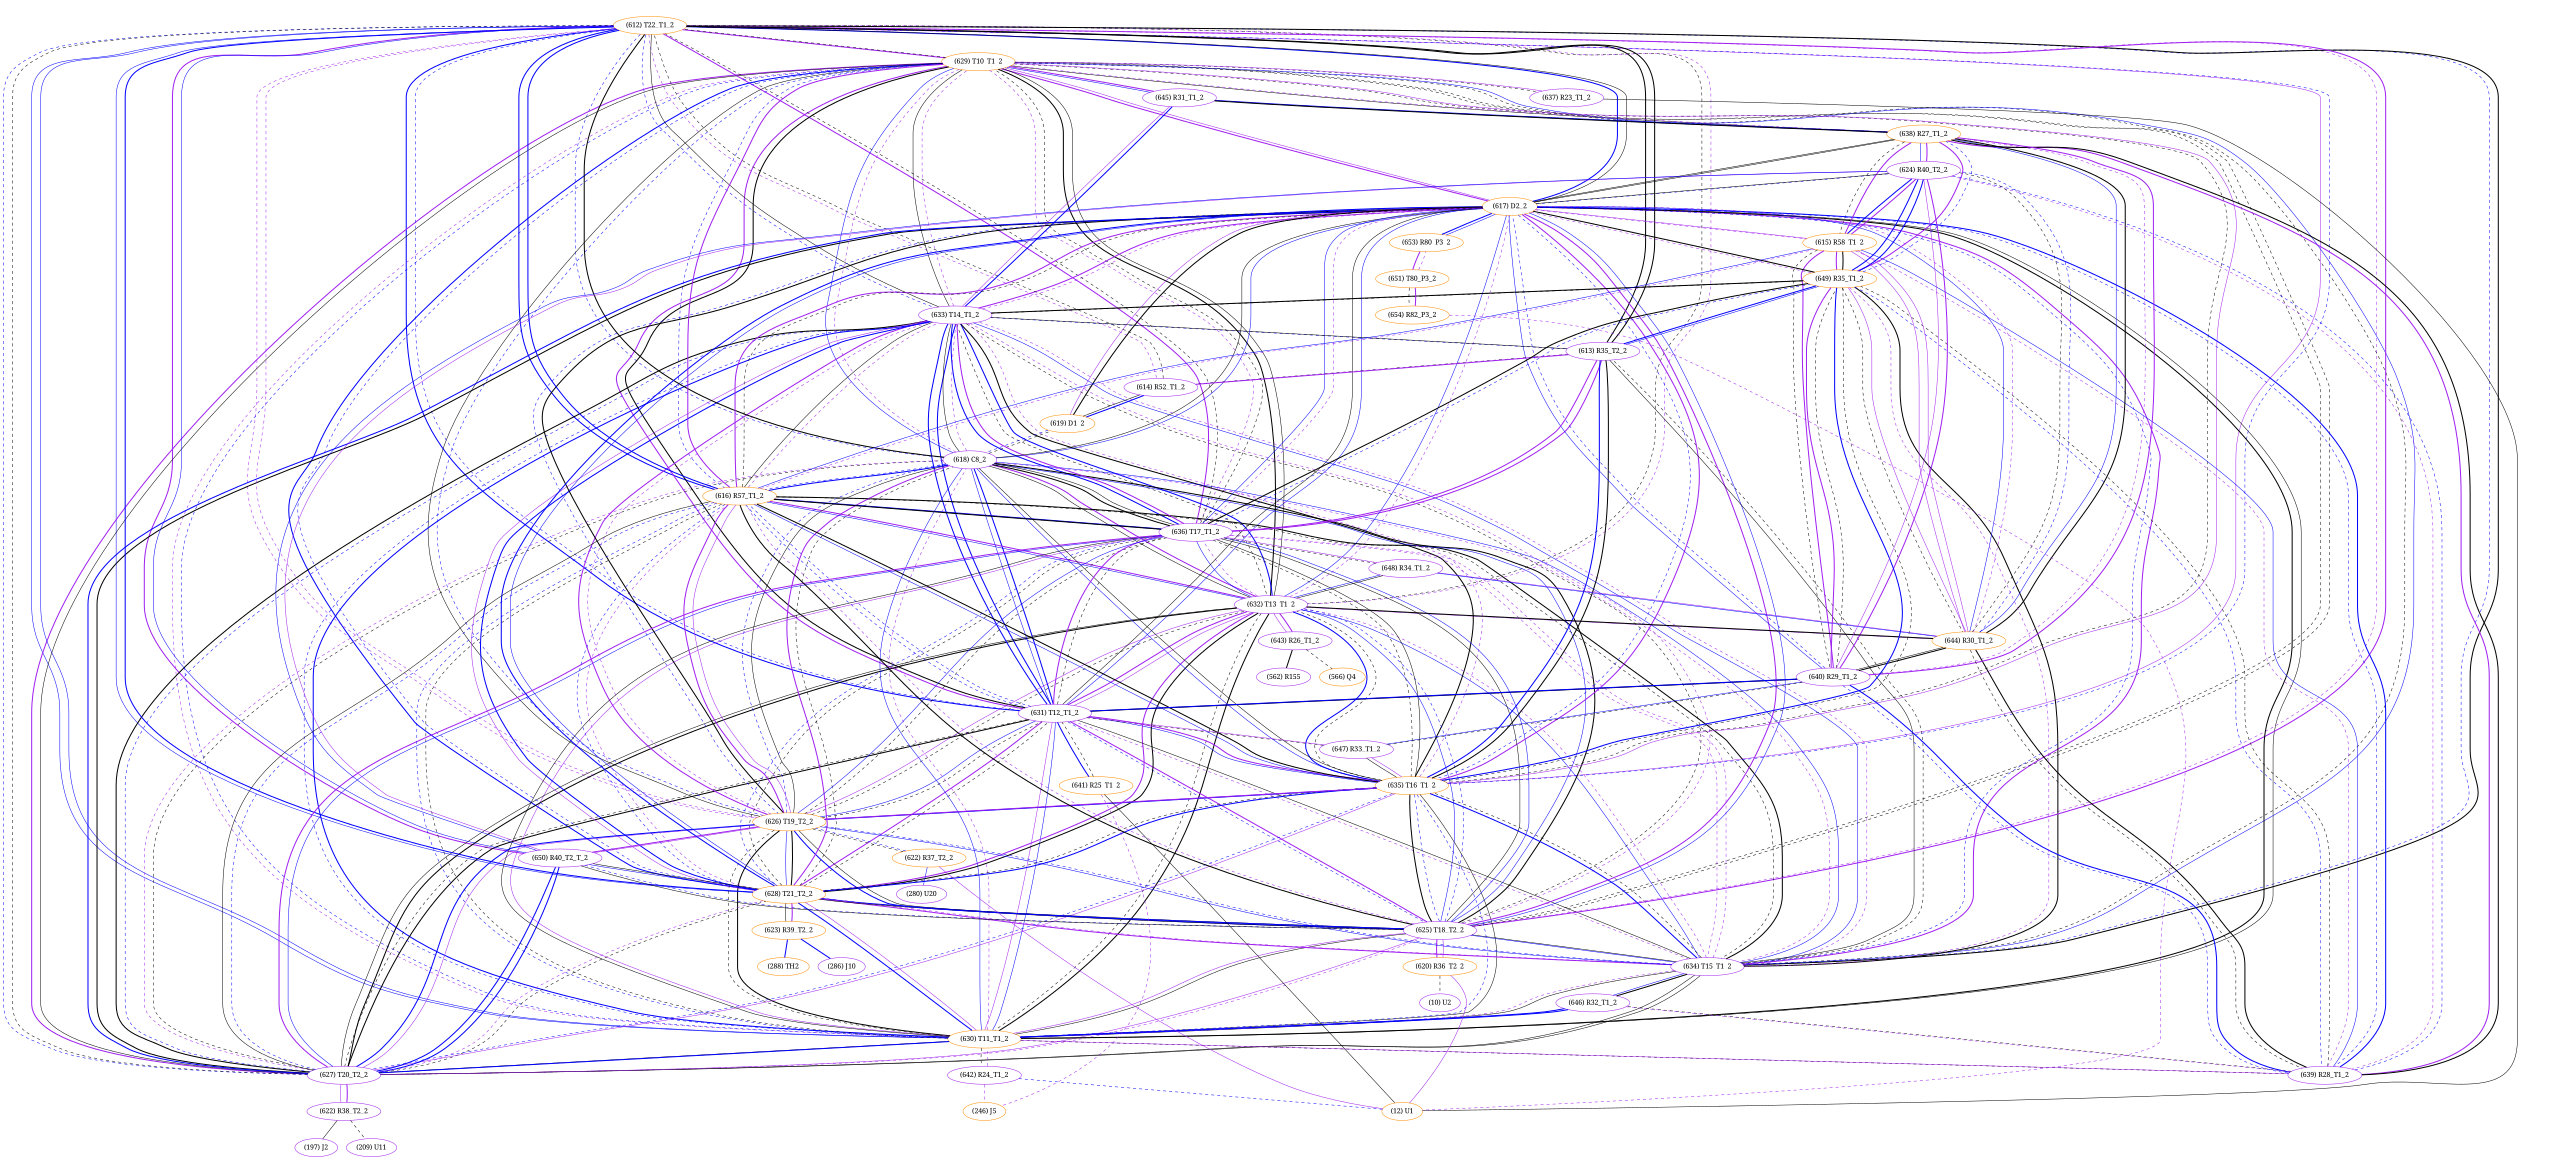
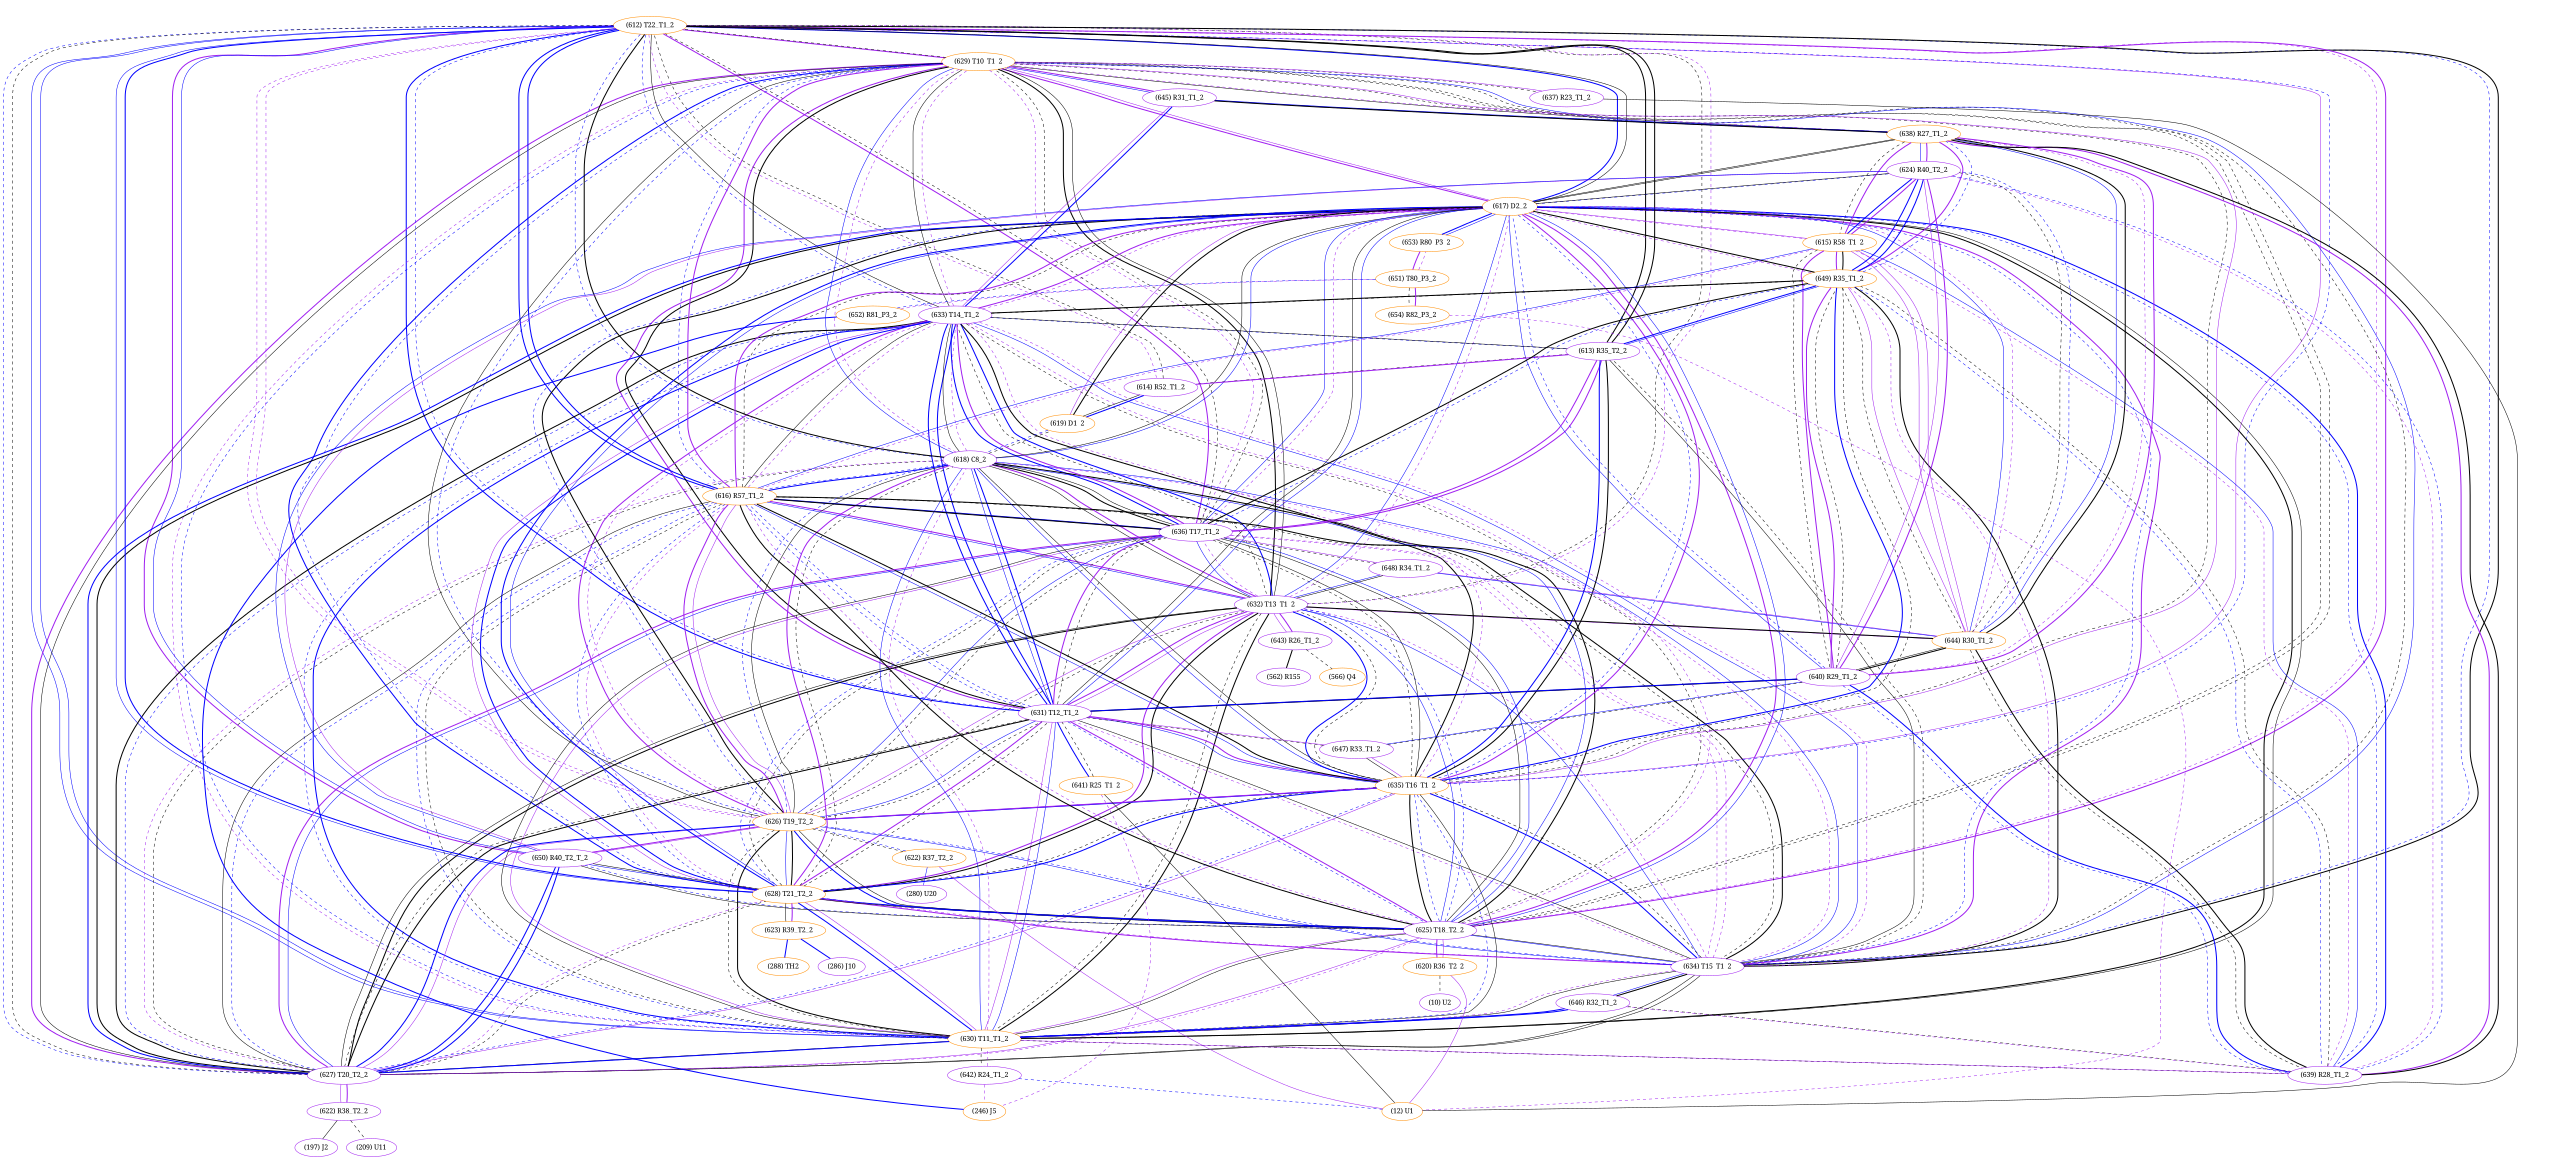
node "(652) R81_P3_2": added
